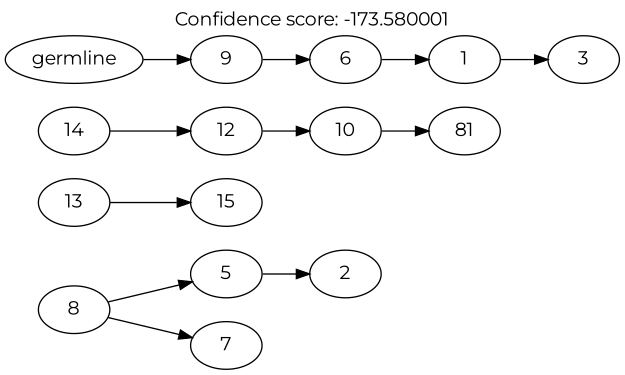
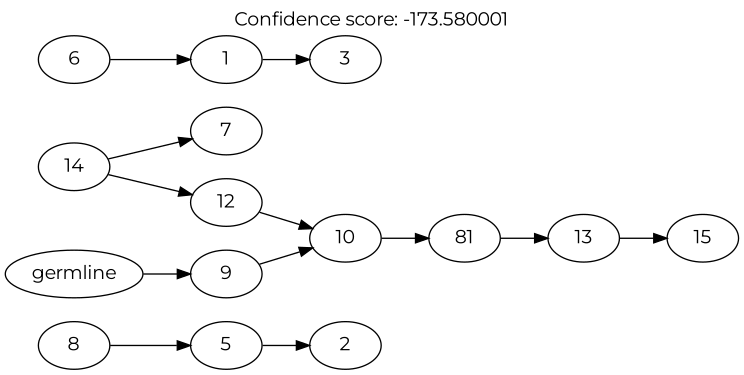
edge "9" -> "6": now "9" -> "10"
edge "81" -> "13": added
edge "8" -> "7": now "14" -> "7"
